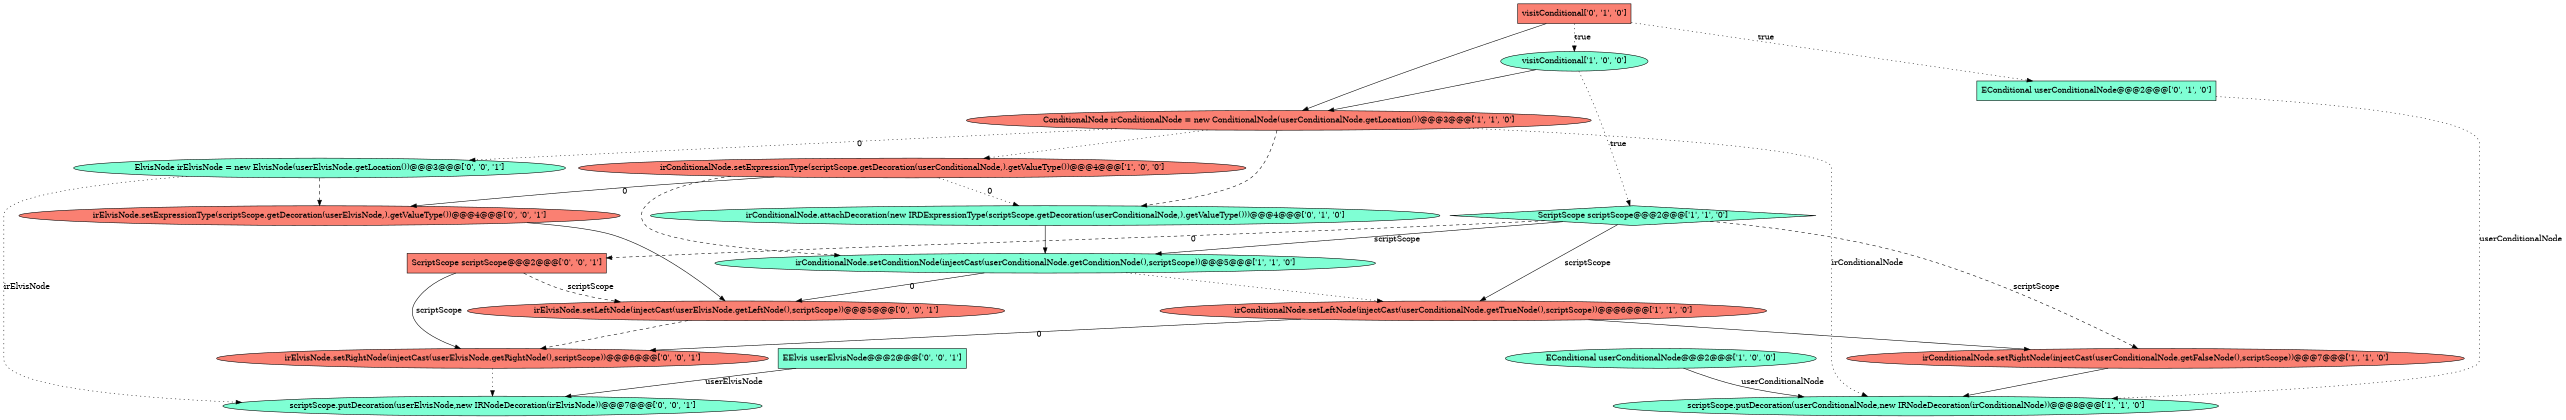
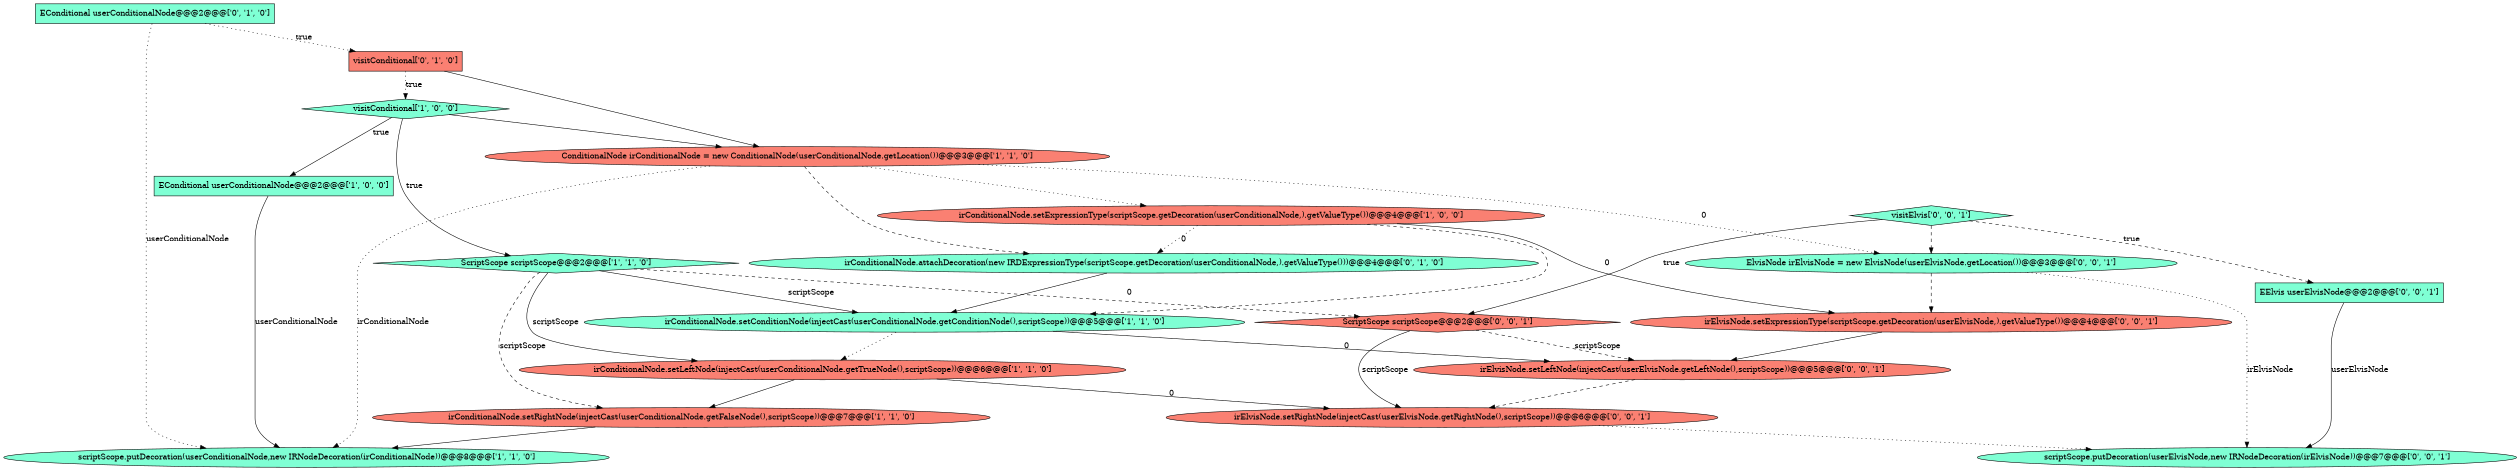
edge "visitConditional['0', '1', '0']" -> "EConditional userConditionalNode@@@2@@@['0', '1', '0']": reversed
node "visitConditional['1', '0', '0']": shape ellipse -> diamond
edge "visitConditional['1', '0', '0']" -> "ScriptScope scriptScope@@@2@@@['1', '1', '0']": style dotted -> solid
edge "visitConditional['1', '0', '0']" -> "EConditional userConditionalNode@@@2@@@['1', '0', '0']": added, label "true"
node "visitElvis['0', '0', '1']": added
node "ScriptScope scriptScope@@@2@@@['0', '0', '1']": shape box -> diamond
node "EConditional userConditionalNode@@@2@@@['1', '0', '0']": shape ellipse -> box
